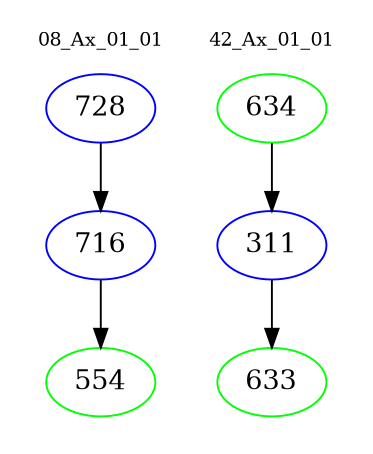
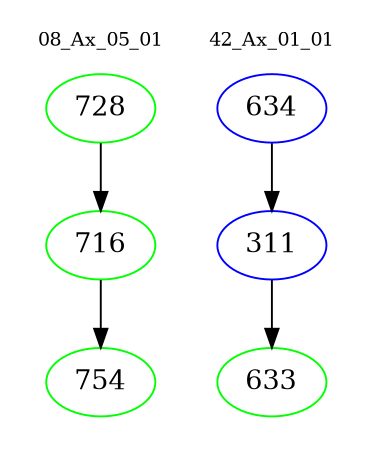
cluster "08_Ax_01_01": label "08_Ax_01_01" -> "08_Ax_05_01"
node "728": color blue -> green
node "634": color green -> blue
node "716": color blue -> green
node "554": label "554" -> "754"
